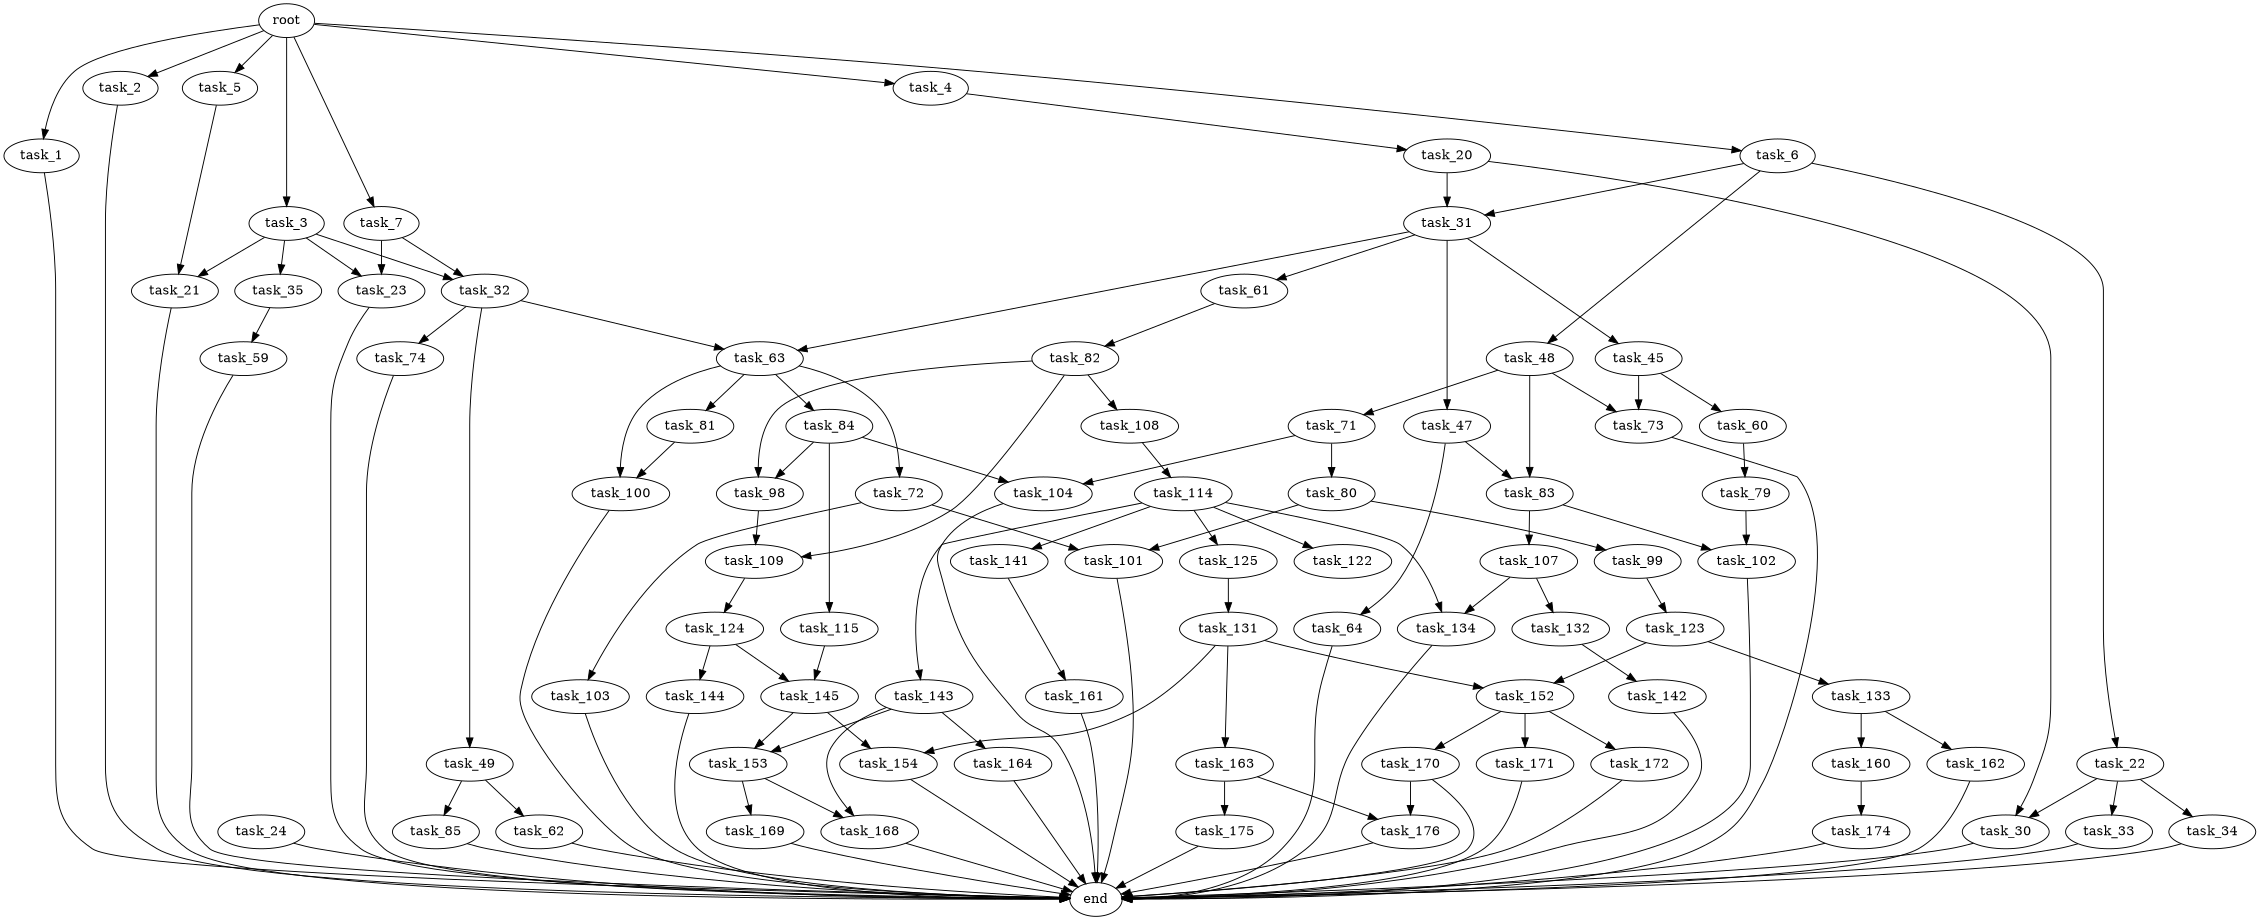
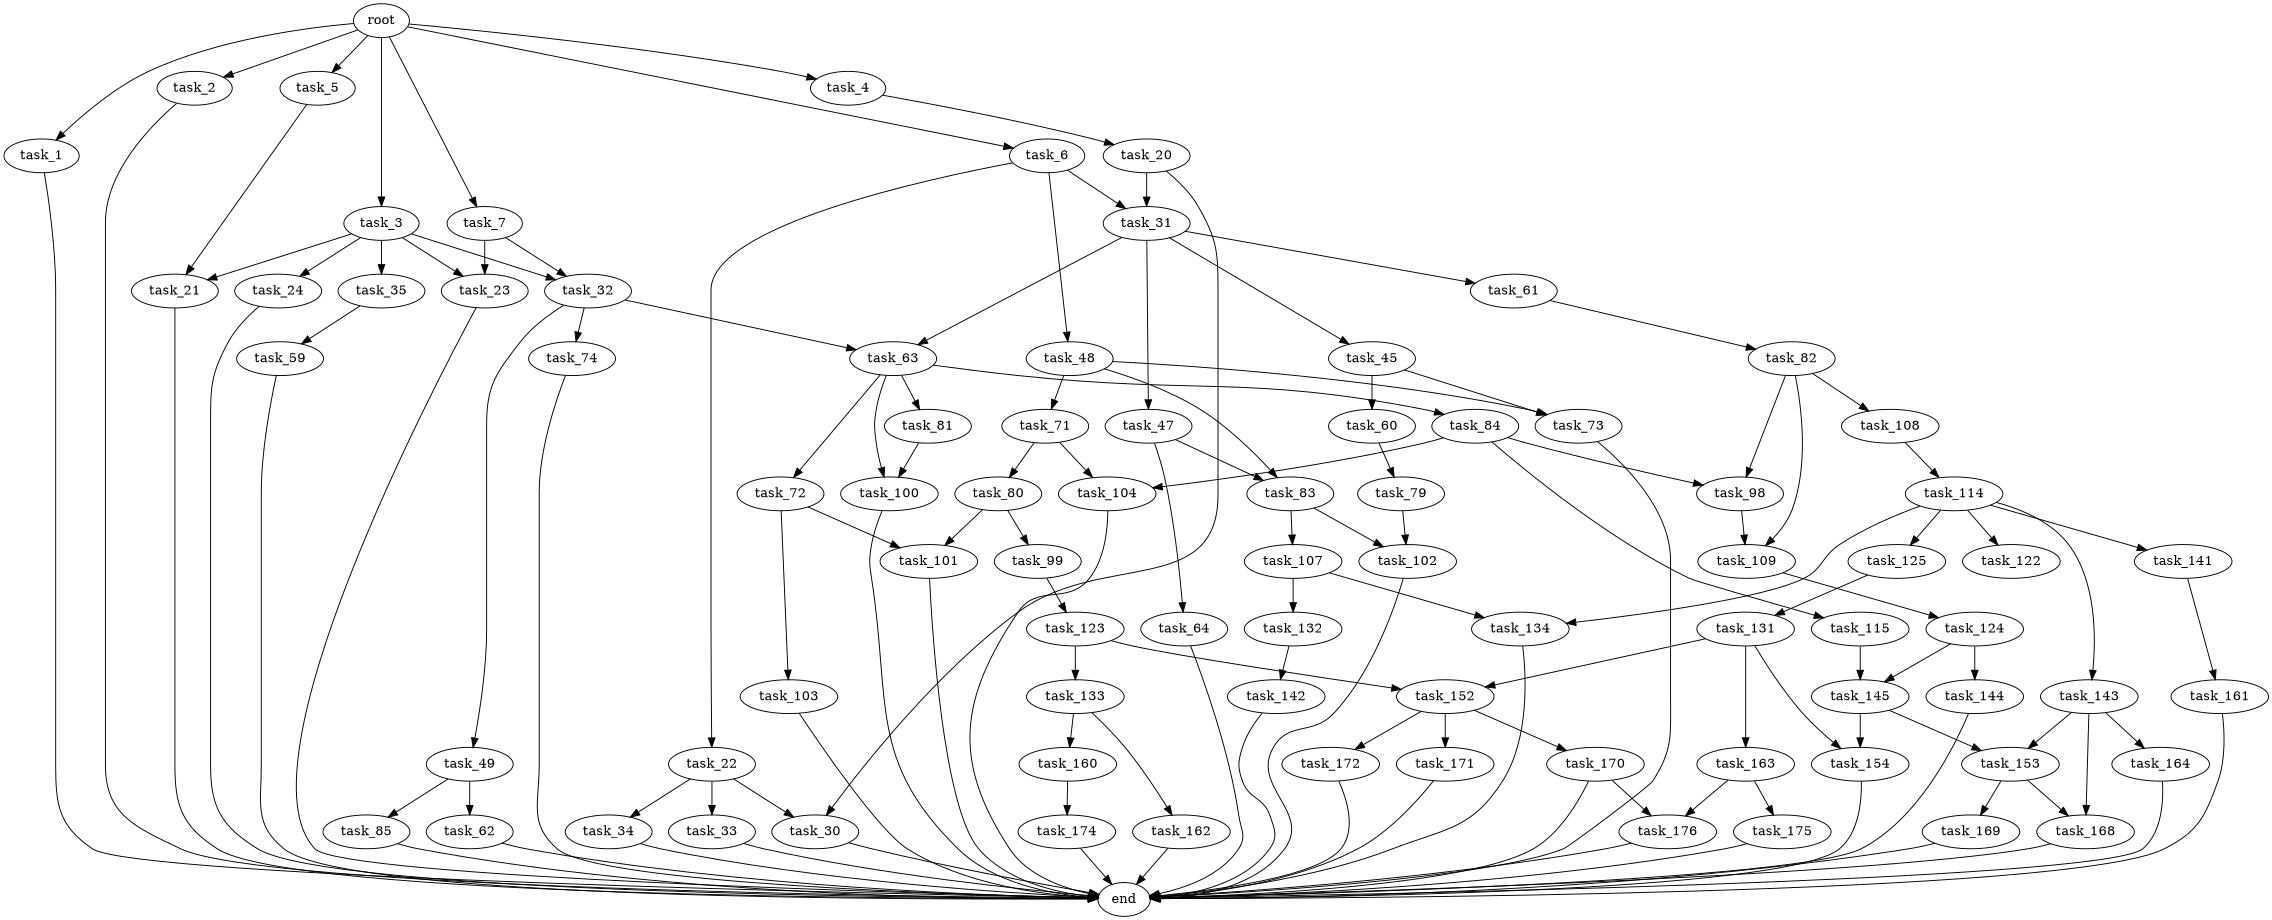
edge "task_3" -> "task_24": added
